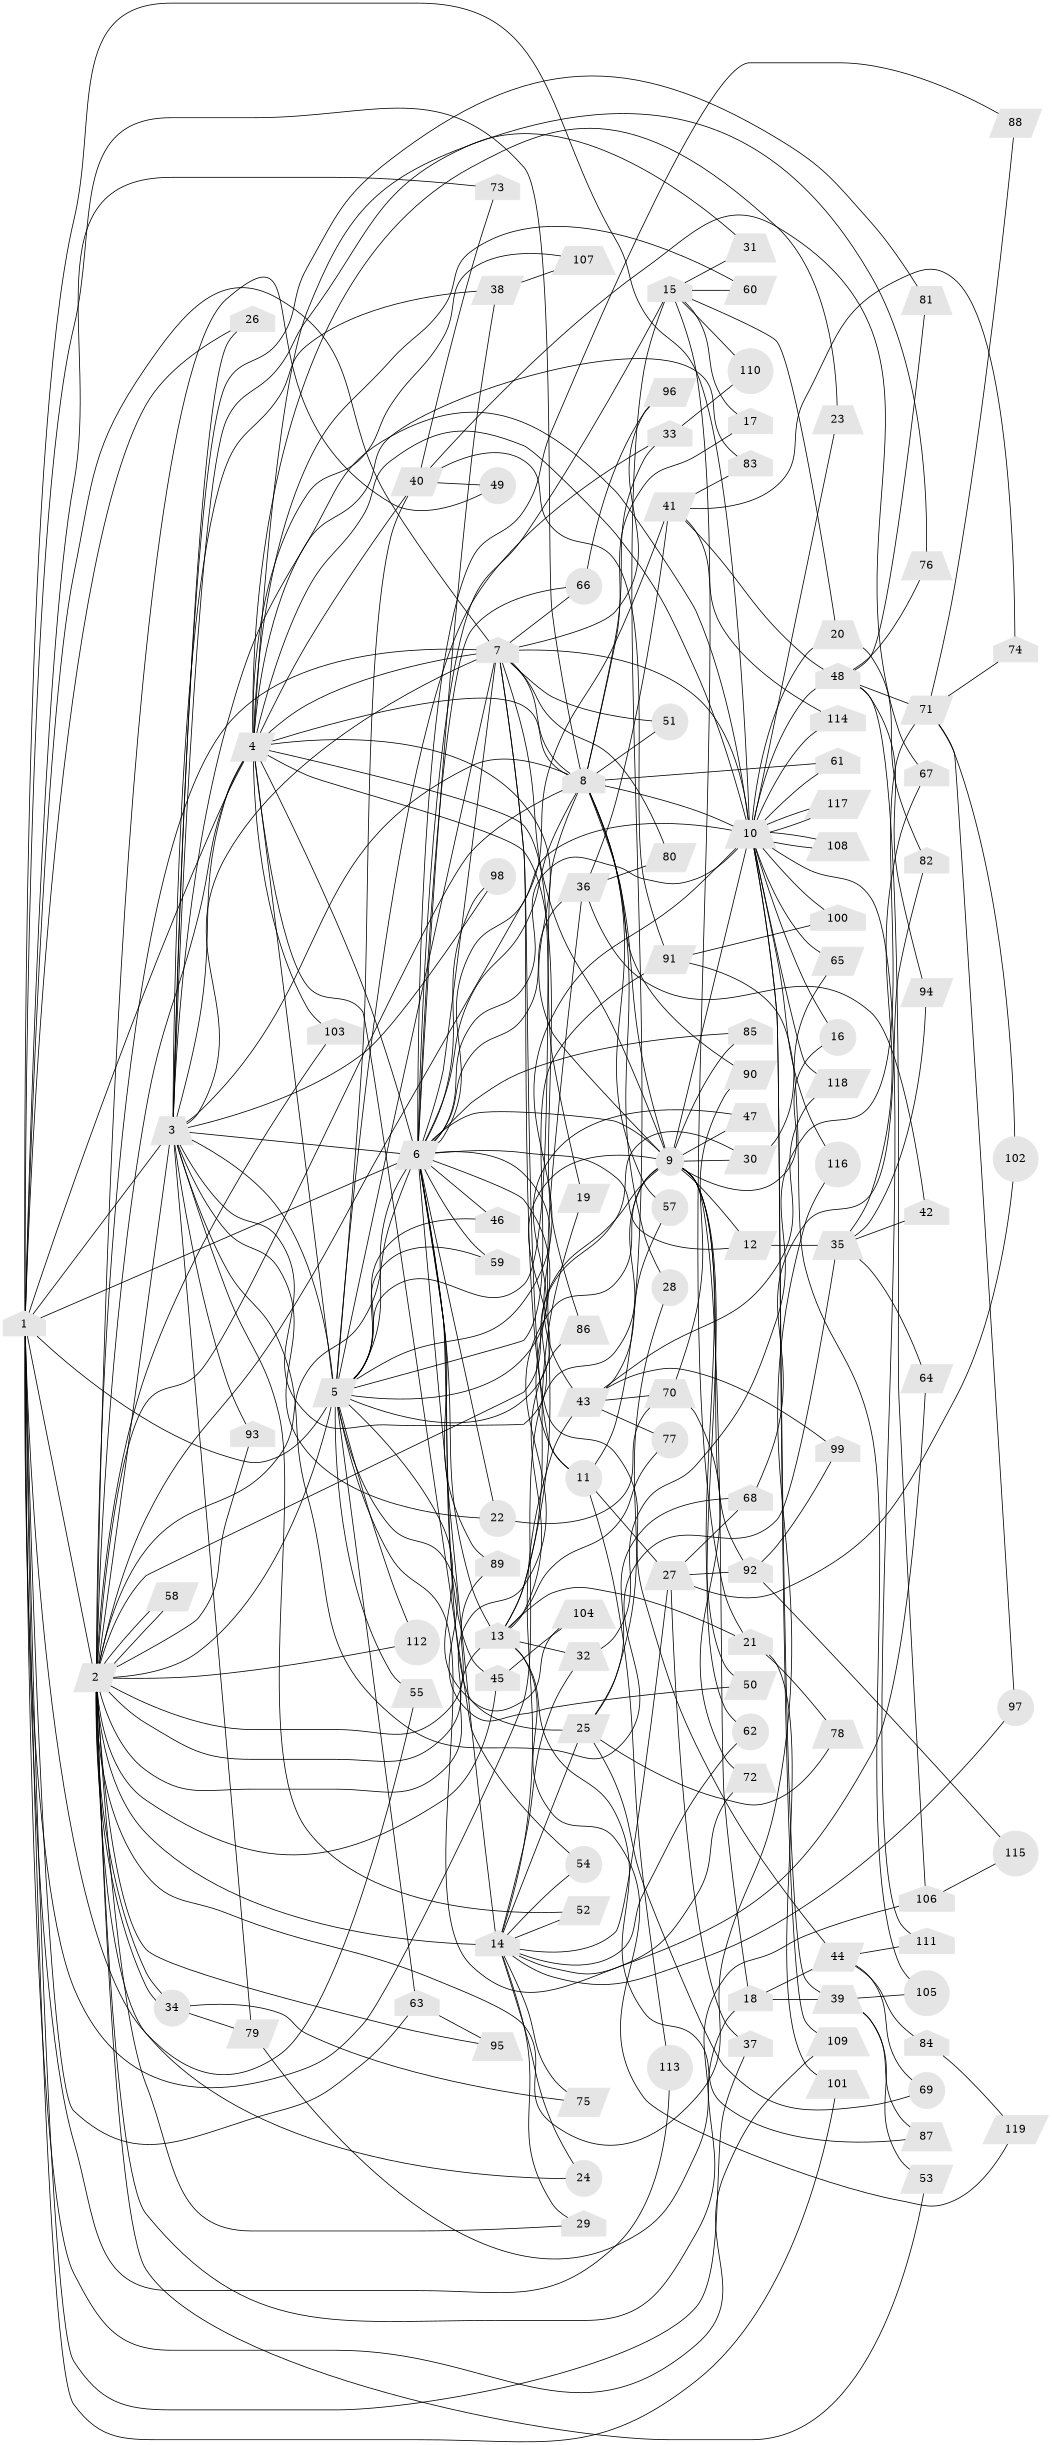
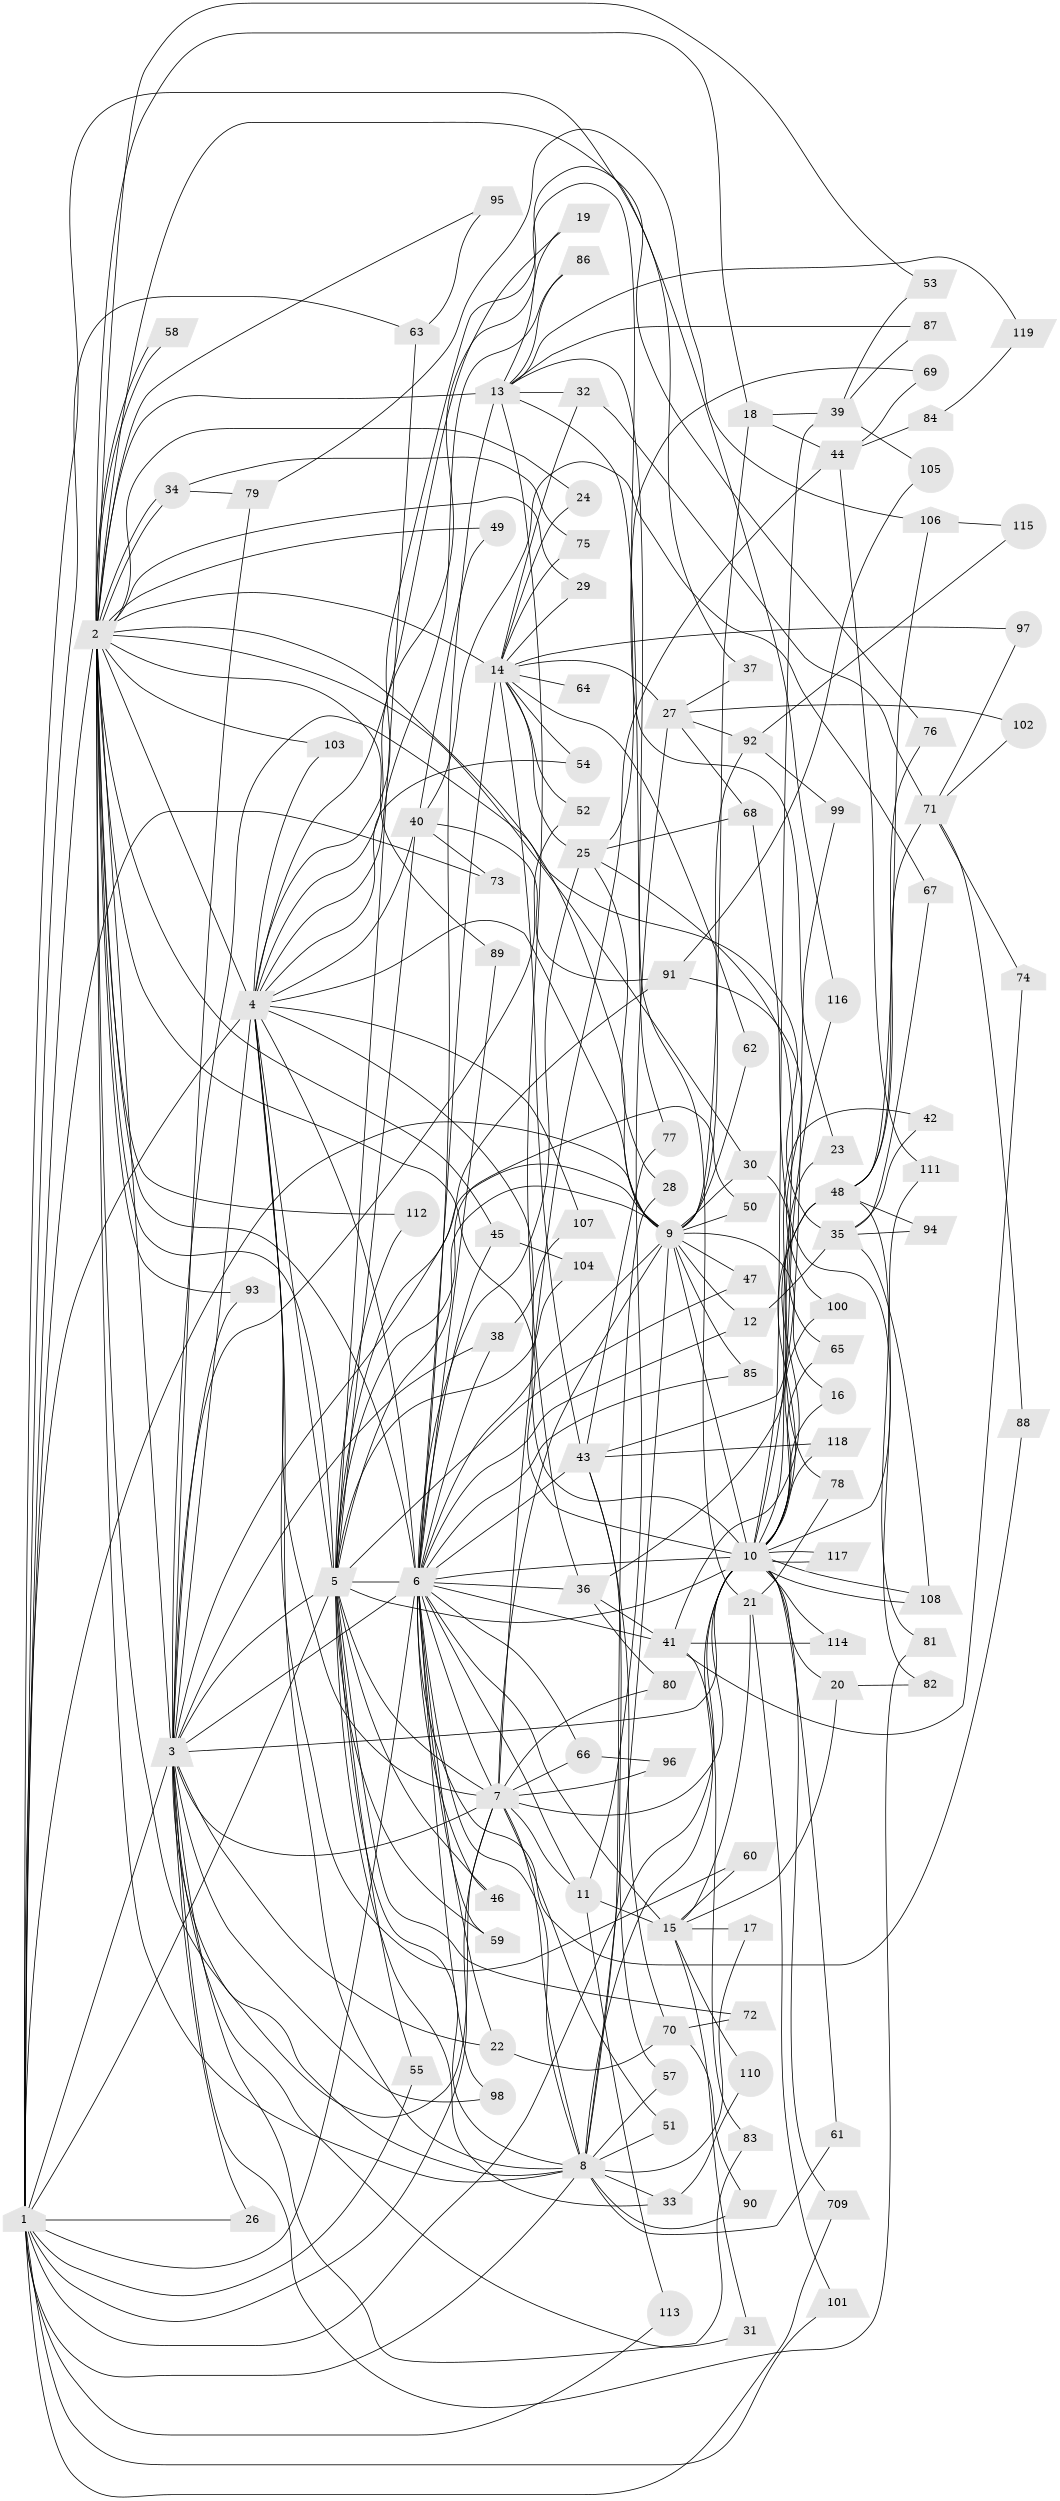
edge "83" -- "4": now "83" -- "3"
edge "35" -- "64": now "35" -- "108"
node "109": label "109" -> "709"
